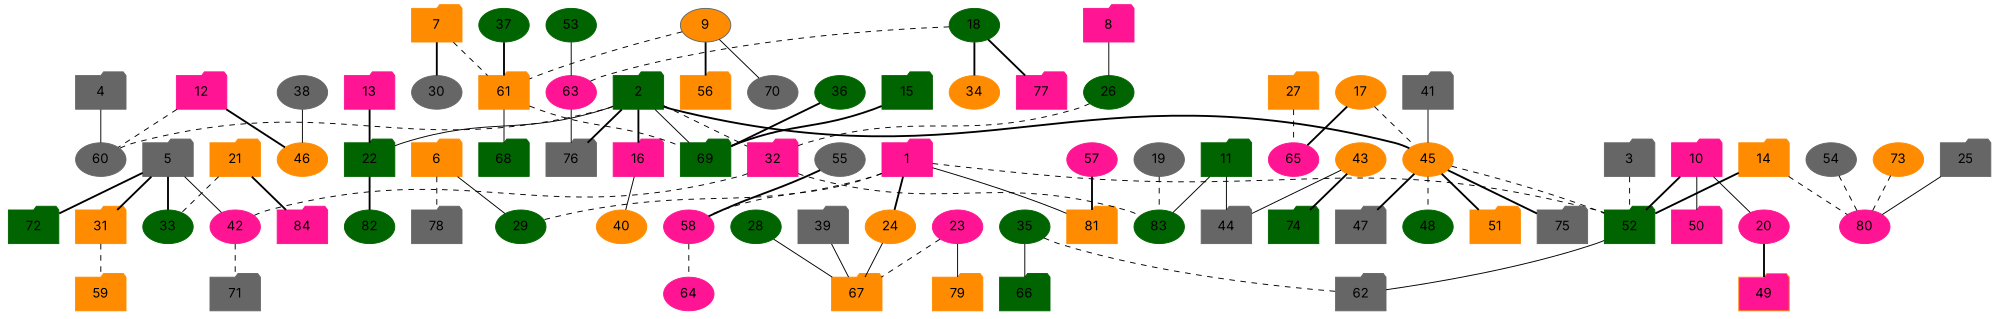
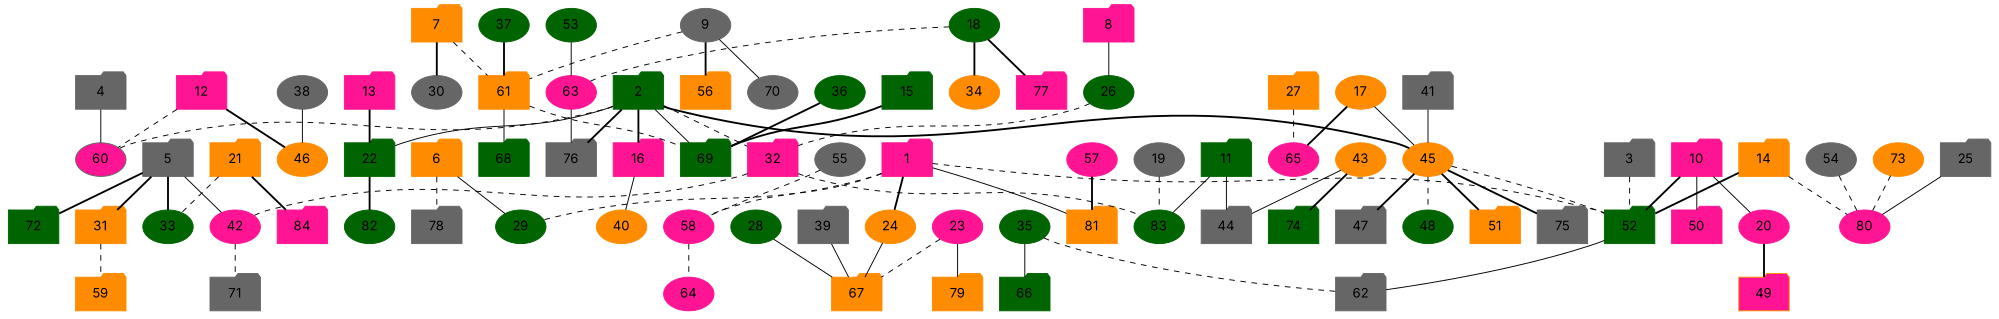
node "9": fillcolor darkorange -> gray40
edge "17" -- "45": style dashed -> solid
node "60": fillcolor gray40 -> deeppink
edge "55" -- "58": style bold -> dashed
